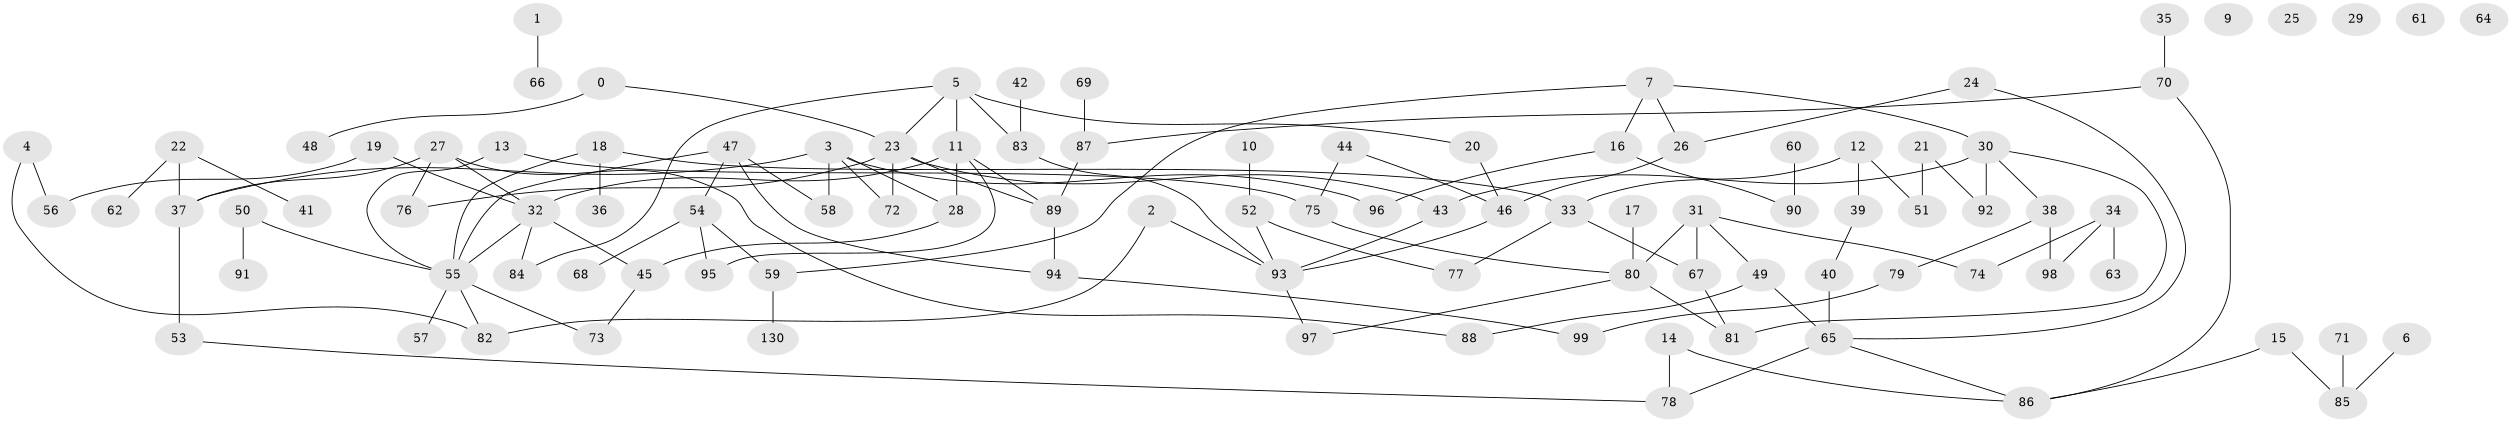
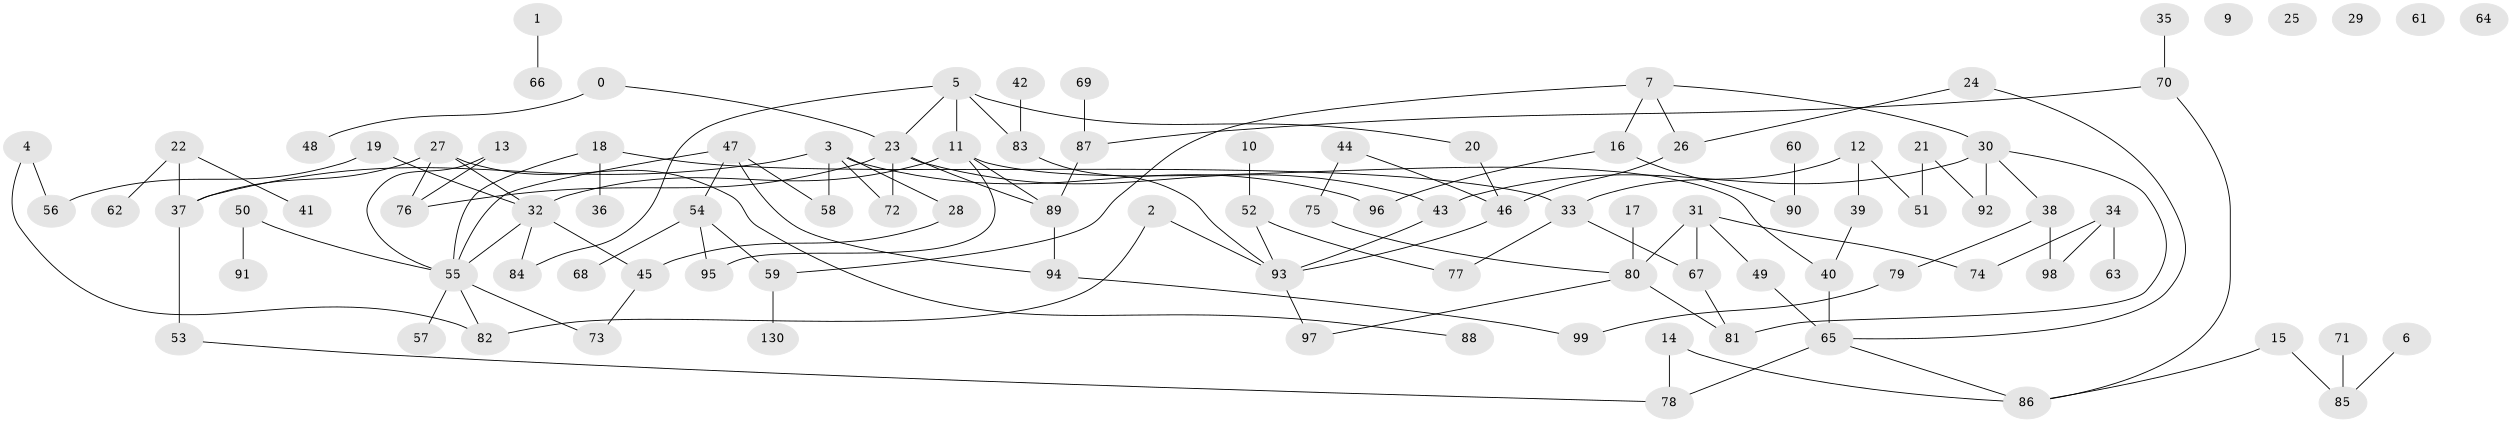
edge "13" -- "75": now "13" -- "76"
edge "11" -- "28": now "11" -- "40"
edge "49" -- "88": removed
